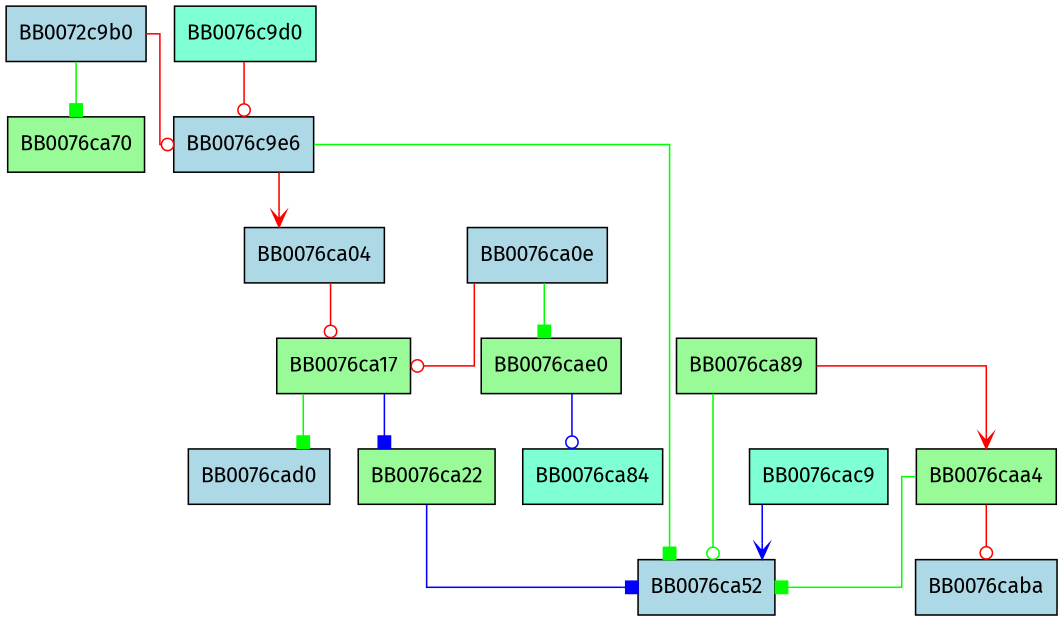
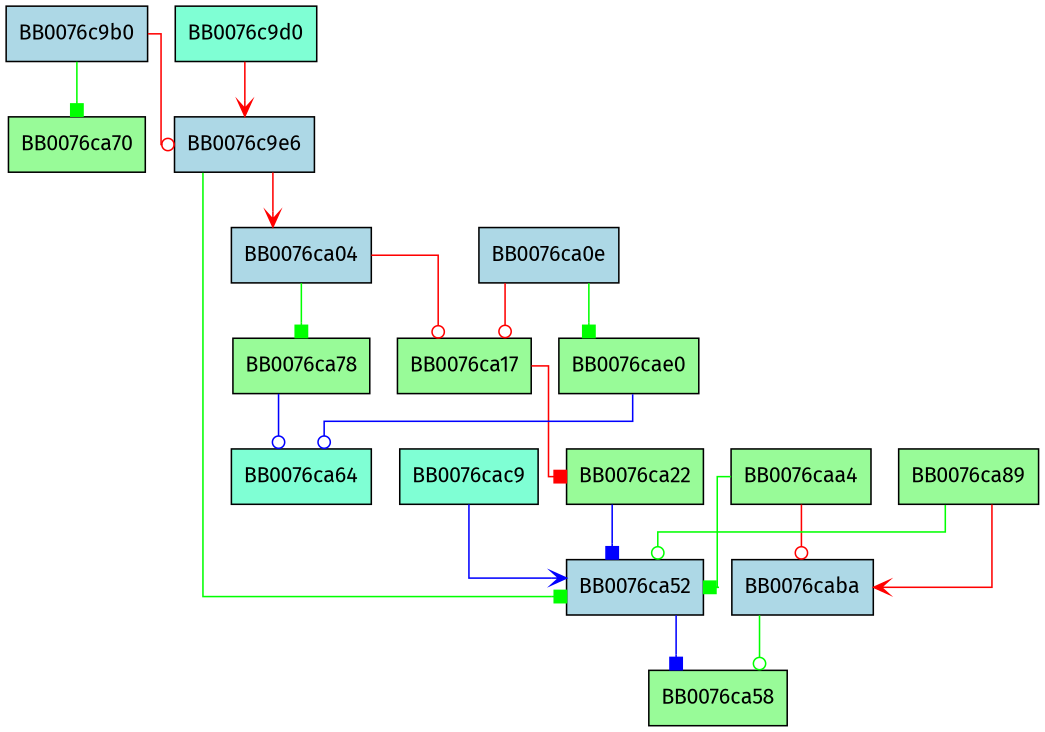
node "BB0072c9b0": label "BB0072c9b0" -> "BB0076c9b0"
edge "BB0076c9d0" -> "BB0076c9e6": arrowhead odot -> vee
node "BB0076ca78": added
edge "BB0076ca89" -> "BB0076caa4": now "BB0076ca89" -> "BB0076caba"
edge "BB0076ca17" -> "BB0076ca22": color blue -> red
node "BB0076cad0": removed
node "BB0076ca84": label "BB0076ca84" -> "BB0076ca64"
node "BB0076ca58": added
